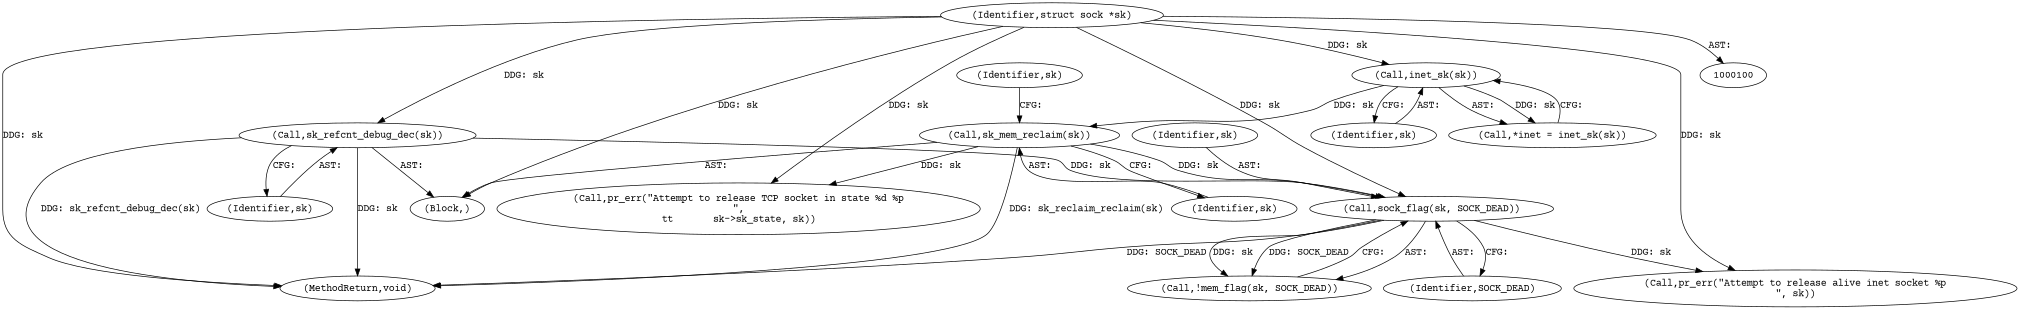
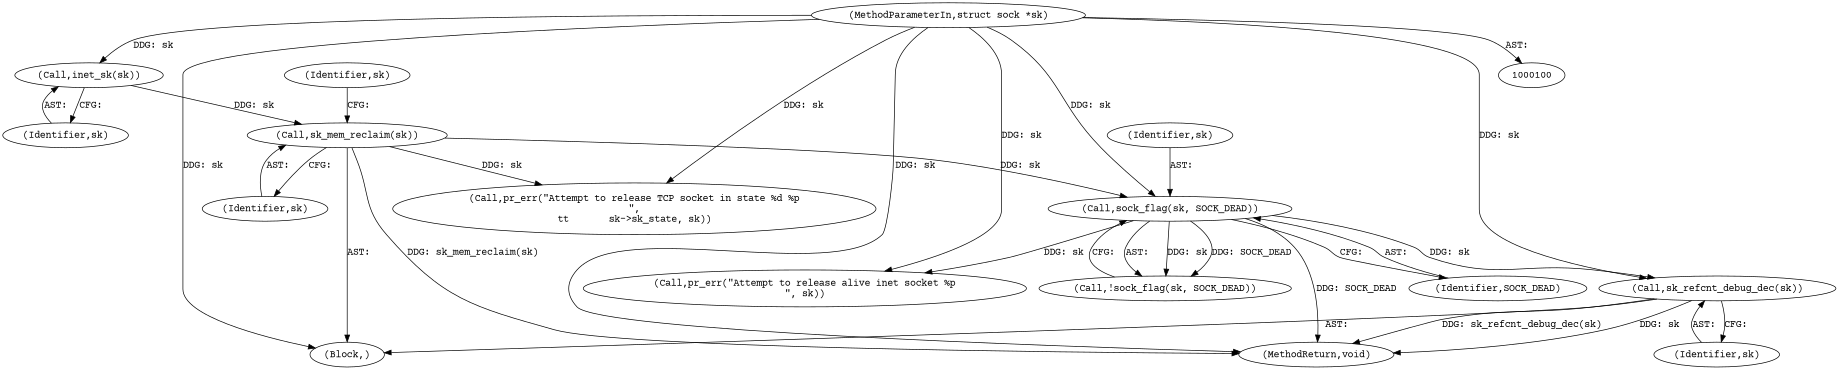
node "(Identifier,struct sock *sk)": label "(Identifier,struct sock *sk)" -> "(MethodParameterIn,struct sock *sk)"
node "(Call,*inet = inet_sk(sk))": removed
edge "(Call,sk_refcnt_debug_dec(sk))" -> "(Call,sock_flag(sk, SOCK_DEAD))": reversed
edge "(Call,sk_mem_reclaim(sk))" -> "(MethodReturn,void)": label "DDG: sk_reclaim_reclaim(sk)" -> "DDG: sk_mem_reclaim(sk)"
node "(Call,!mem_flag(sk, SOCK_DEAD))": label "(Call,!mem_flag(sk, SOCK_DEAD))" -> "(Call,!sock_flag(sk, SOCK_DEAD))"
